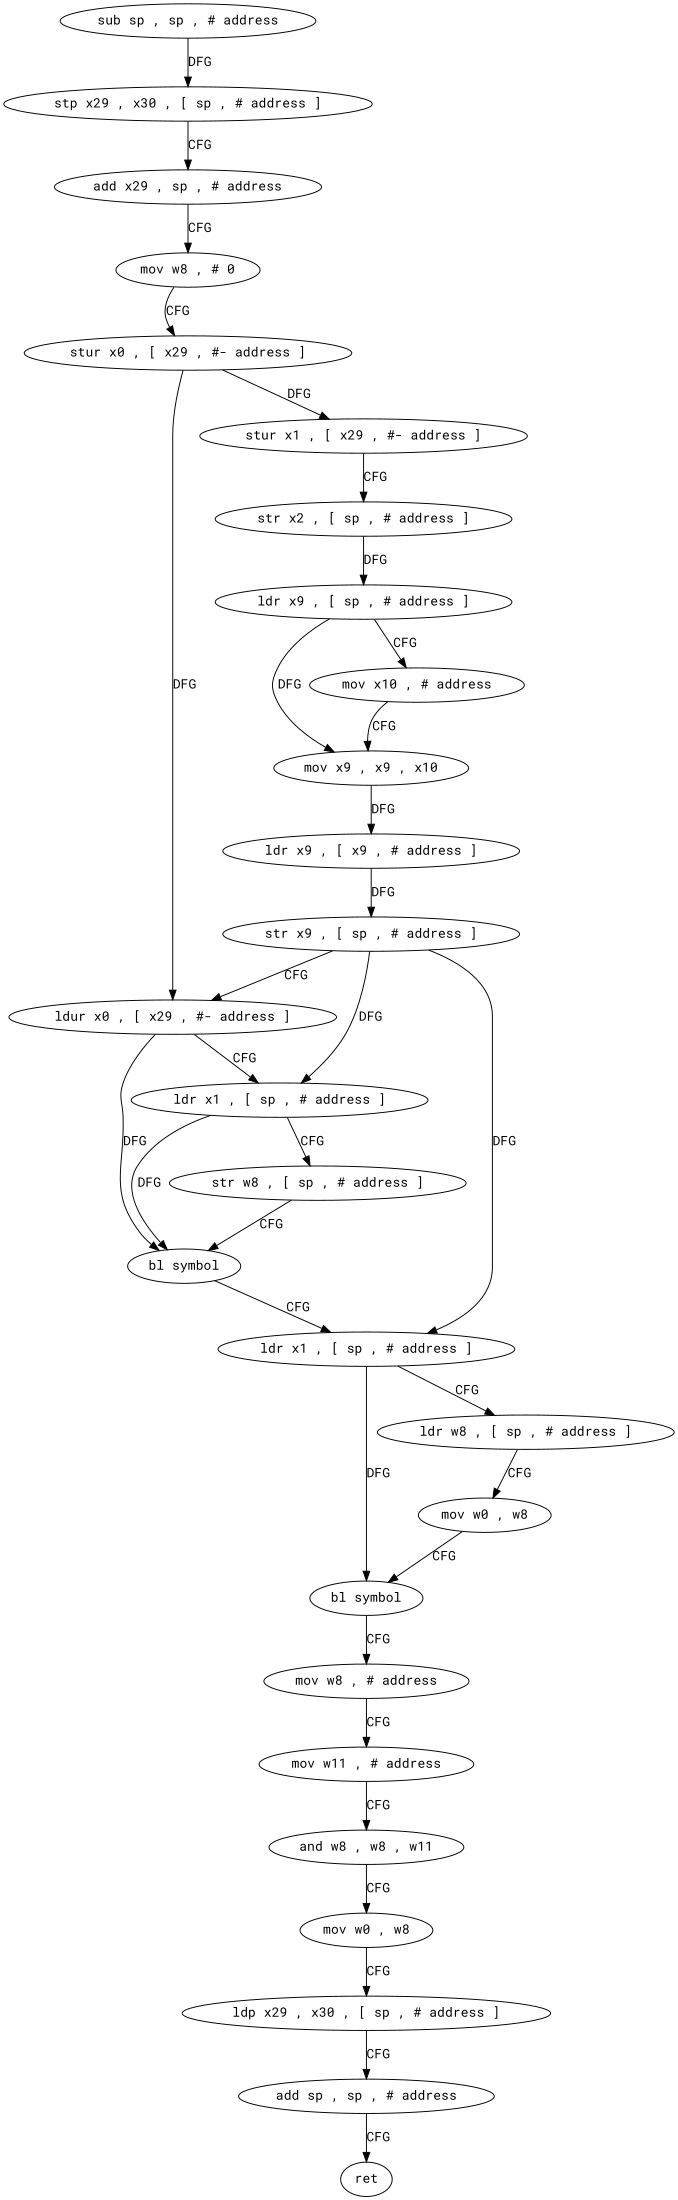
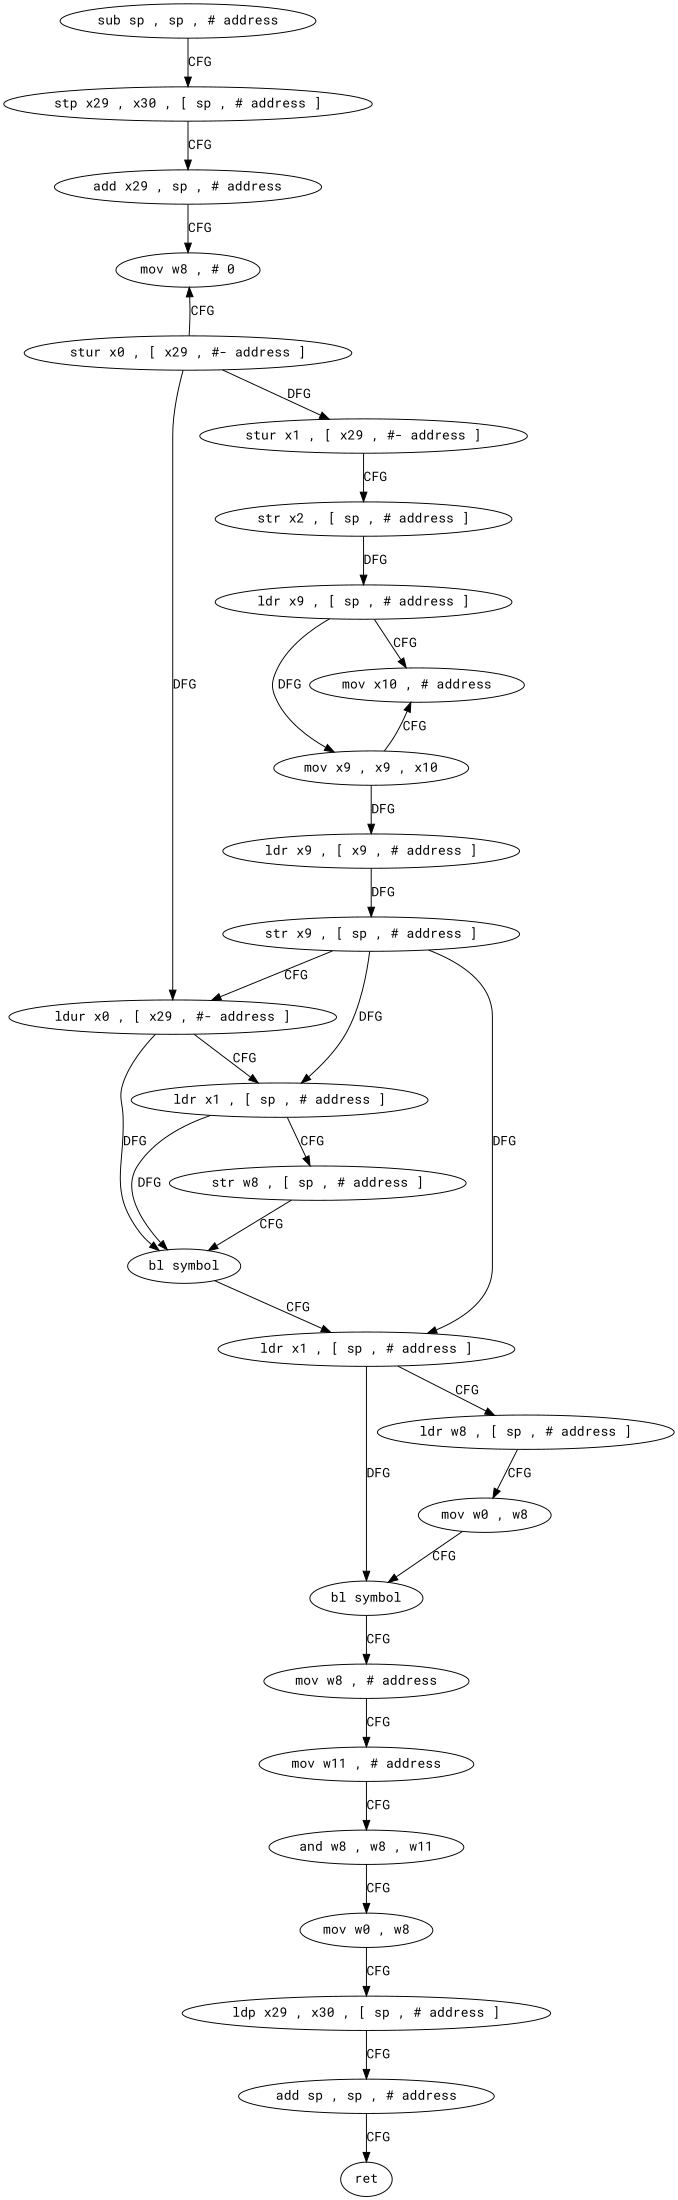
edge "sub sp , sp , # address" -> "stp x29 , x30 , [ sp , # address ]": label "DFG" -> "CFG"
edge "mov w8 , # 0" -> "stur x0 , [ x29 , #- address ]": reversed
edge "mov x10 , # address" -> "mov x9 , x9 , x10": reversed
